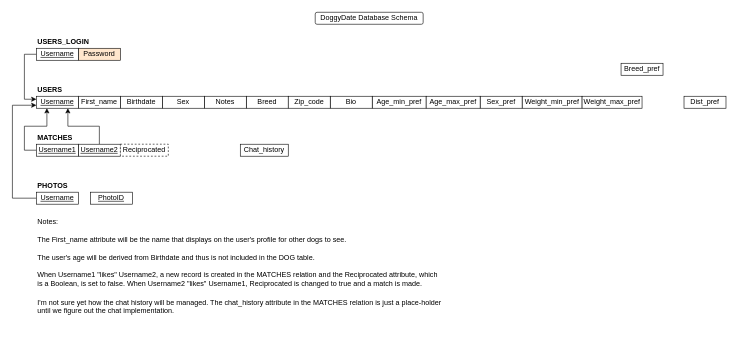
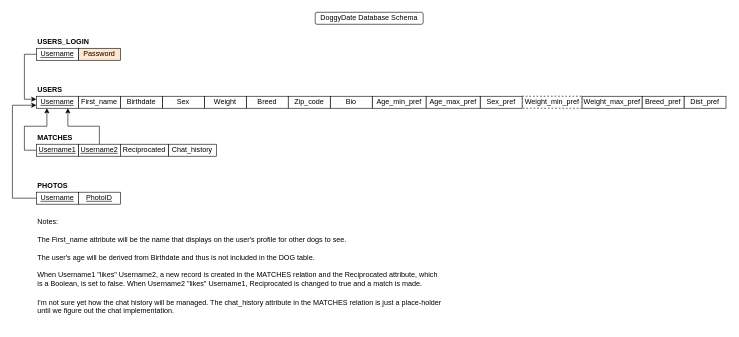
node "Breed_pref": moved (642, 69) -> (663, 102)
node "Notes": label "Notes" -> "Weight"
node "Weight_min_pref": style solid -> dashed
node "Reciprocated": style dashed -> solid
node "Chat_history": moved (264, 150) -> (192, 150)
node "PhotoID": moved (111, 198) -> (99, 198)
